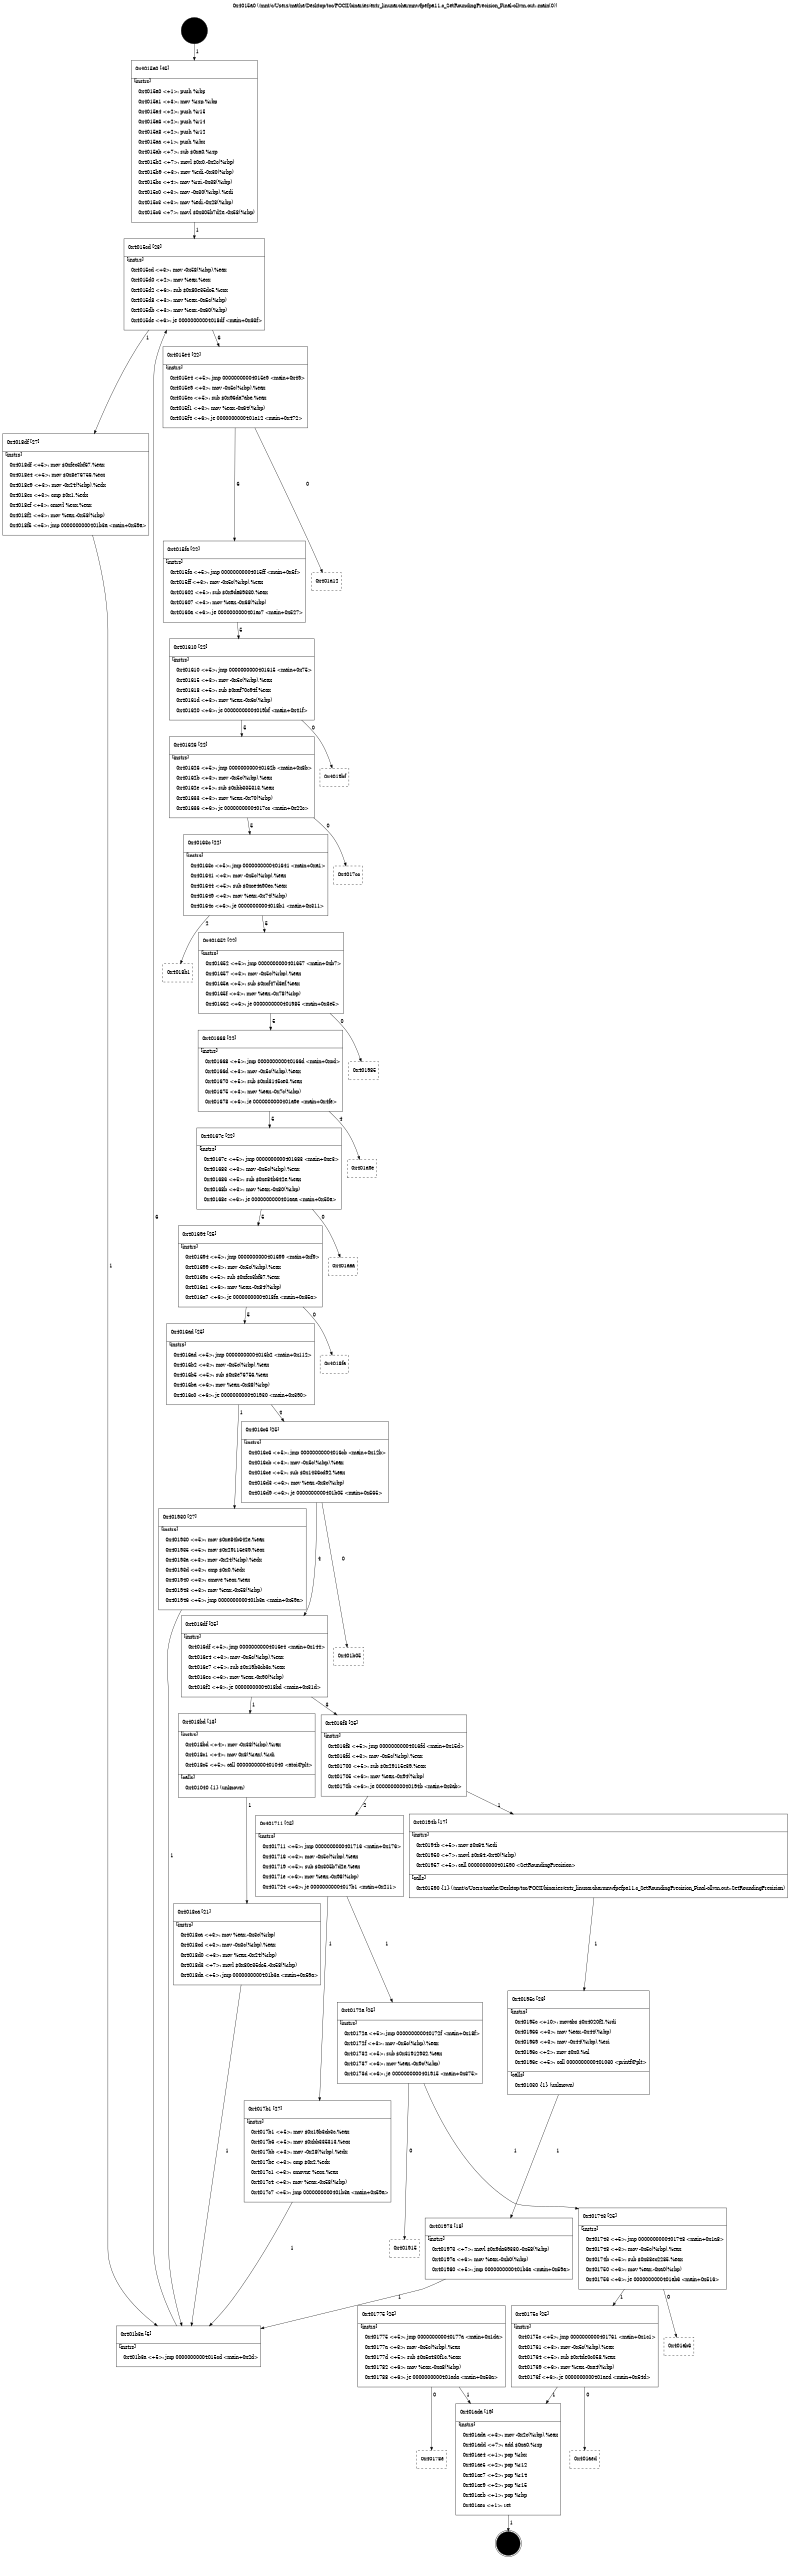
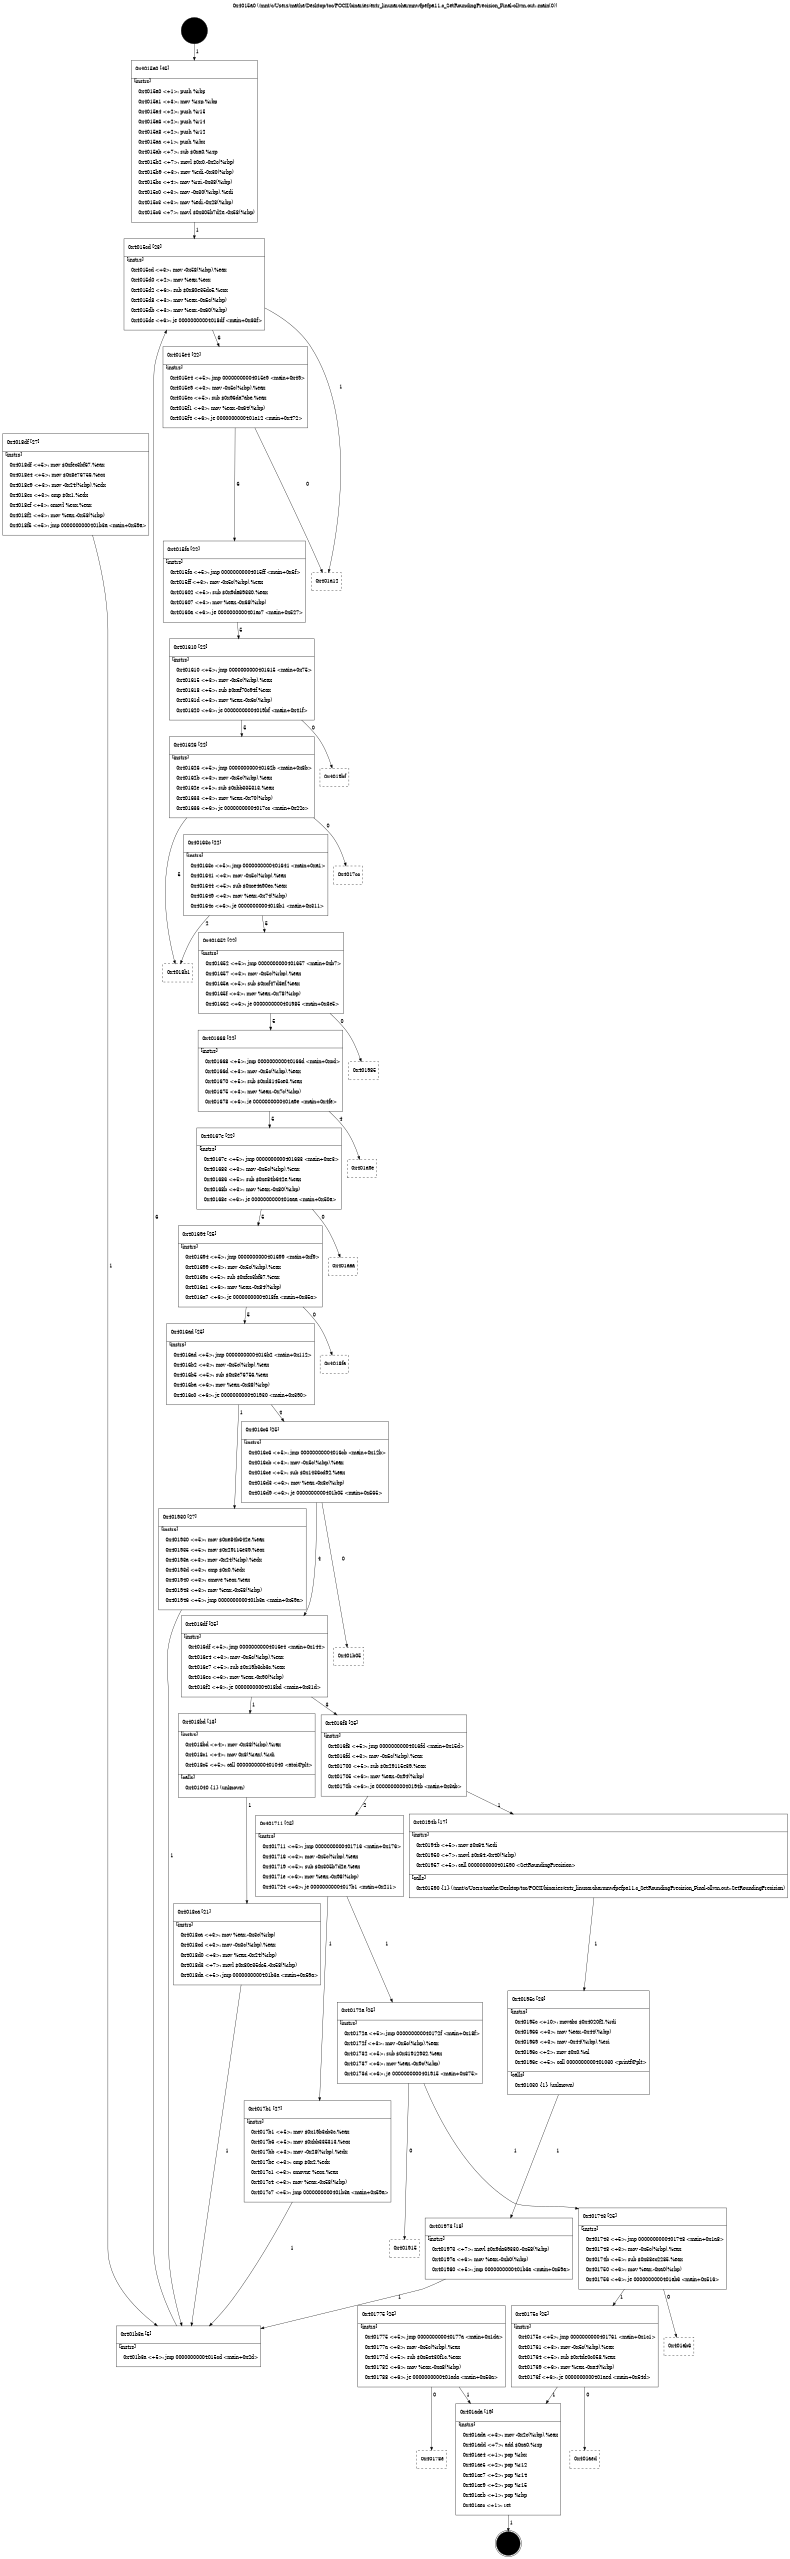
edge "0x4015cd [23]" -> "0x4018df [27]": now "0x4015cd [23]" -> "0x401a12"
edge "0x401626 [22]" -> "0x40163c [22]": now "0x401626 [22]" -> "0x4018b1"
